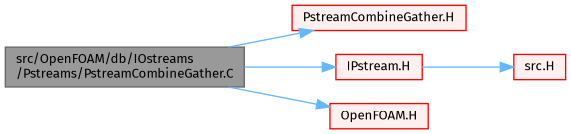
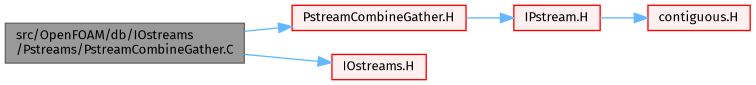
edge "src/OpenFOAM/db/IOstreams /Pstreams/PstreamCombineGather.C" -> "IPstream.H": now "PstreamCombineGather.H" -> "IPstream.H"
node "src.H": label "src.H" -> "contiguous.H"
node "OpenFOAM.H": label "OpenFOAM.H" -> "IOstreams.H"
